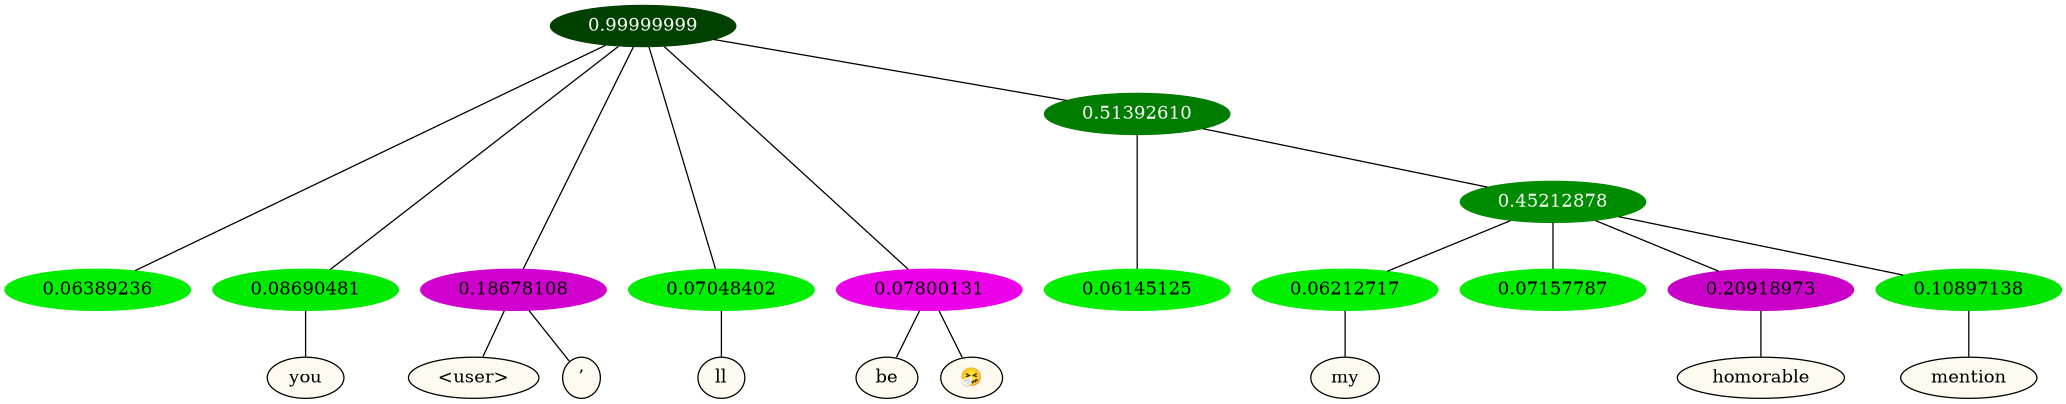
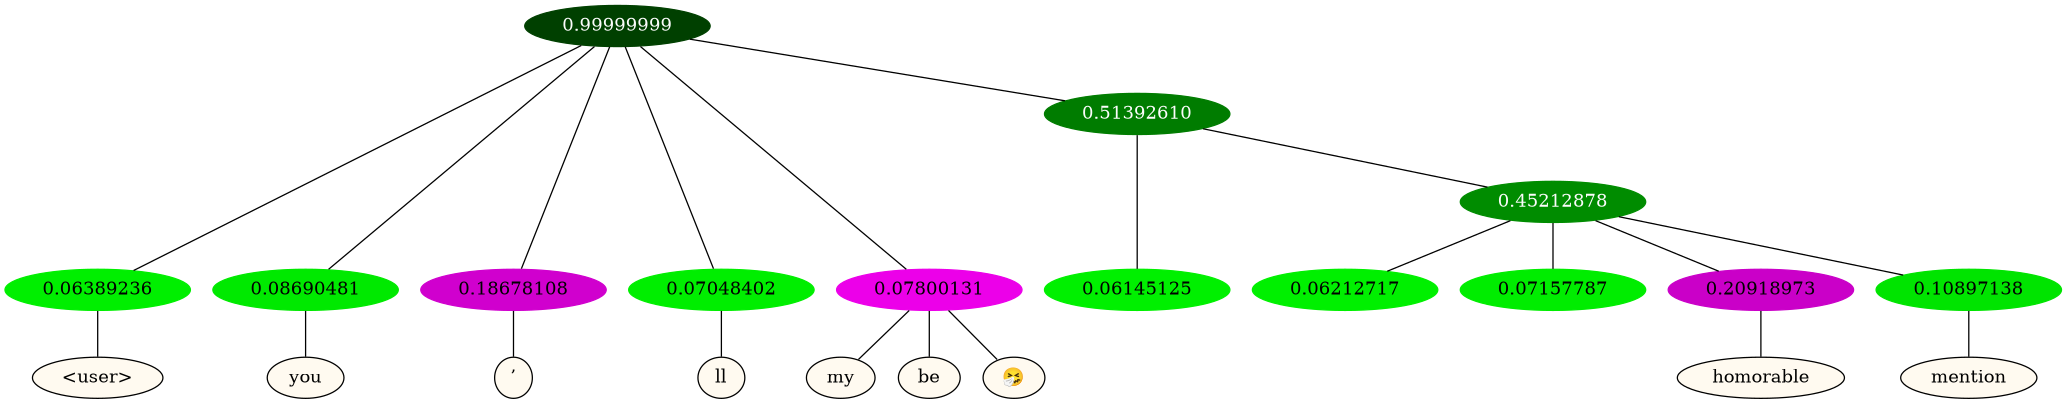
edge "0.18678108" -- "<user>": now "0.06389236" -- "<user>"
edge "0.06212717" -- "my": now "0.07800131" -- "my"
